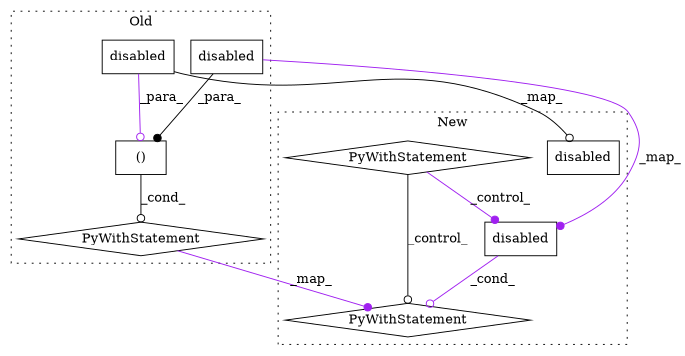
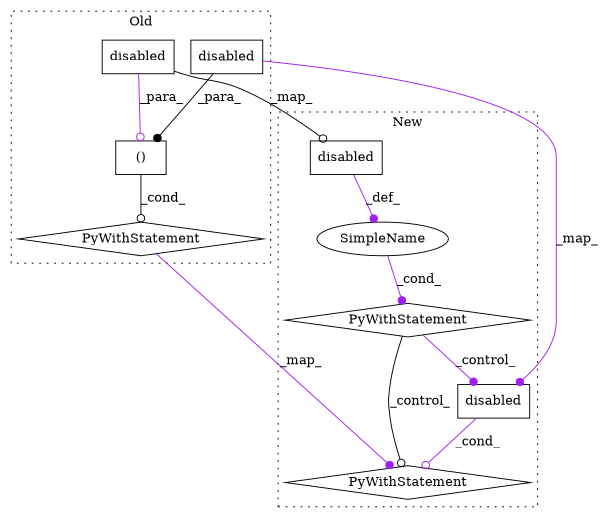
node "SimpleName": added
